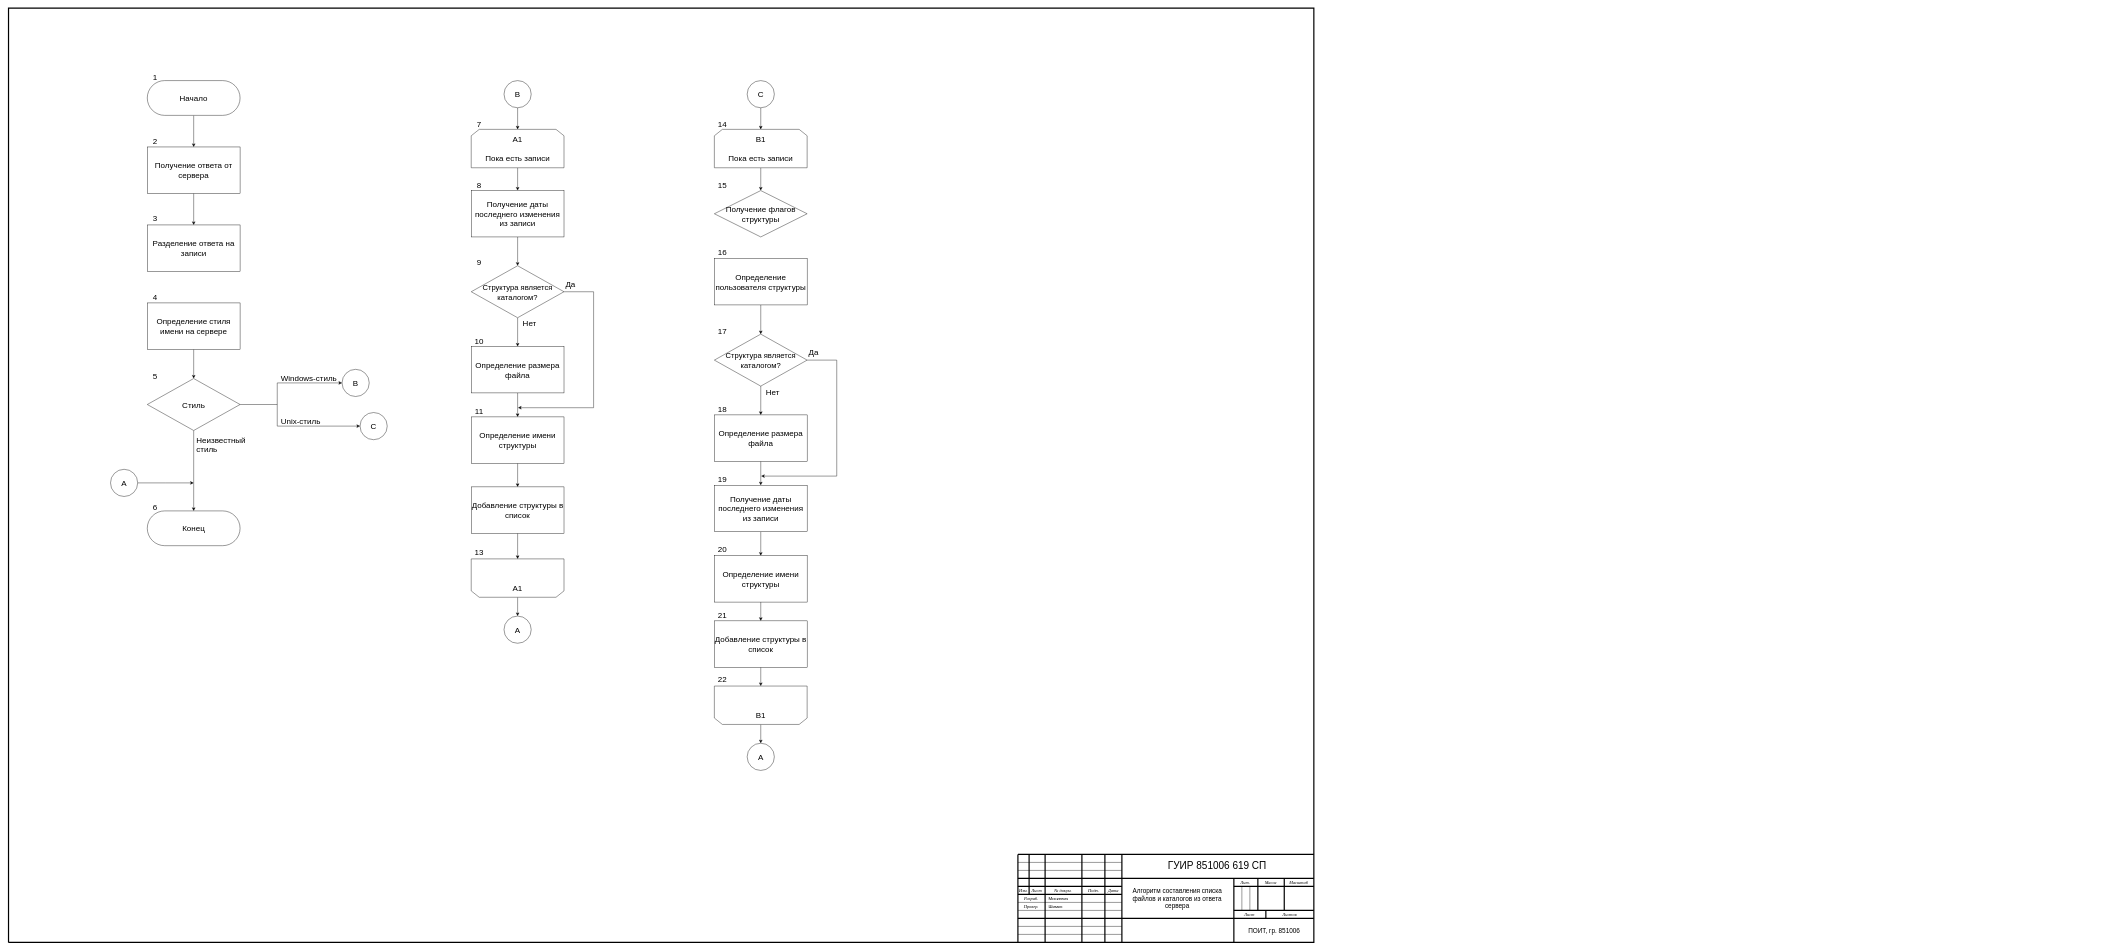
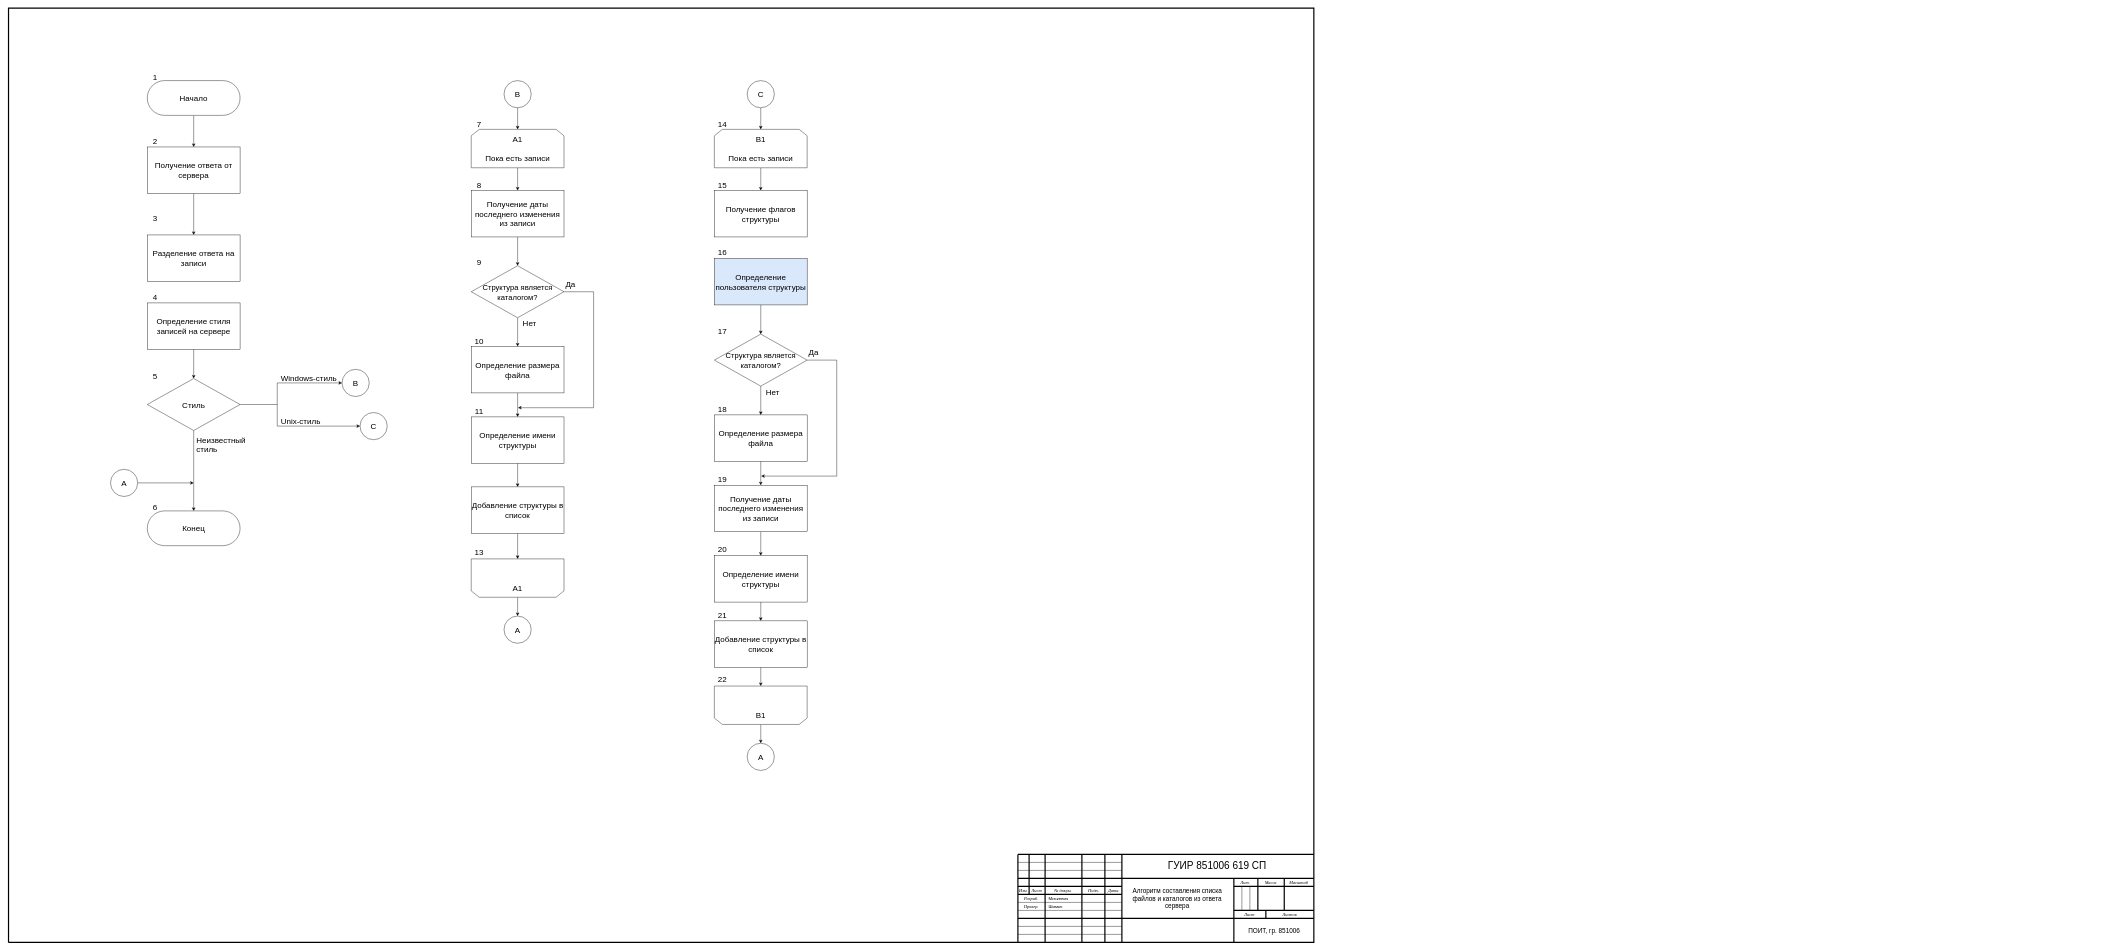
node "Получение флагов структуры": shape diamond -> rectangle
node "Разделение ответа на записи": moved (193, 248) -> (193, 258)
node "Определение пользователя структуры": fillcolor #ffffff -> #dae8fc
node "Определение стиля имени на сервере": label "Определение стиля имени на сервере" -> "Определение стиля записей на сервере"
